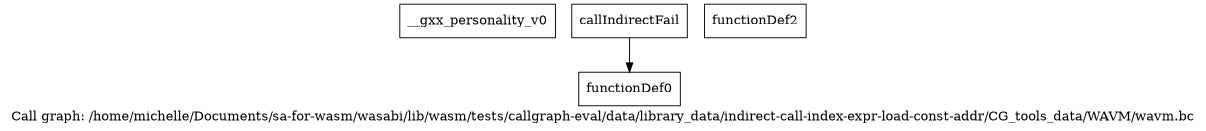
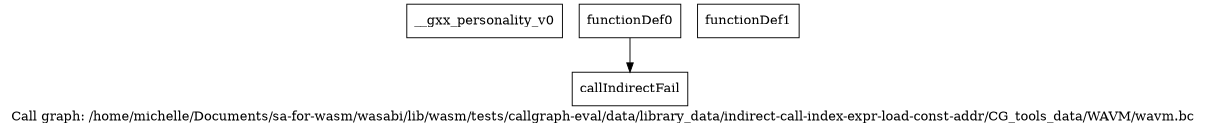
node "functionDef1": added
node "functionDef2": removed
edge "callIndirectFail" -> "functionDef0": reversed
